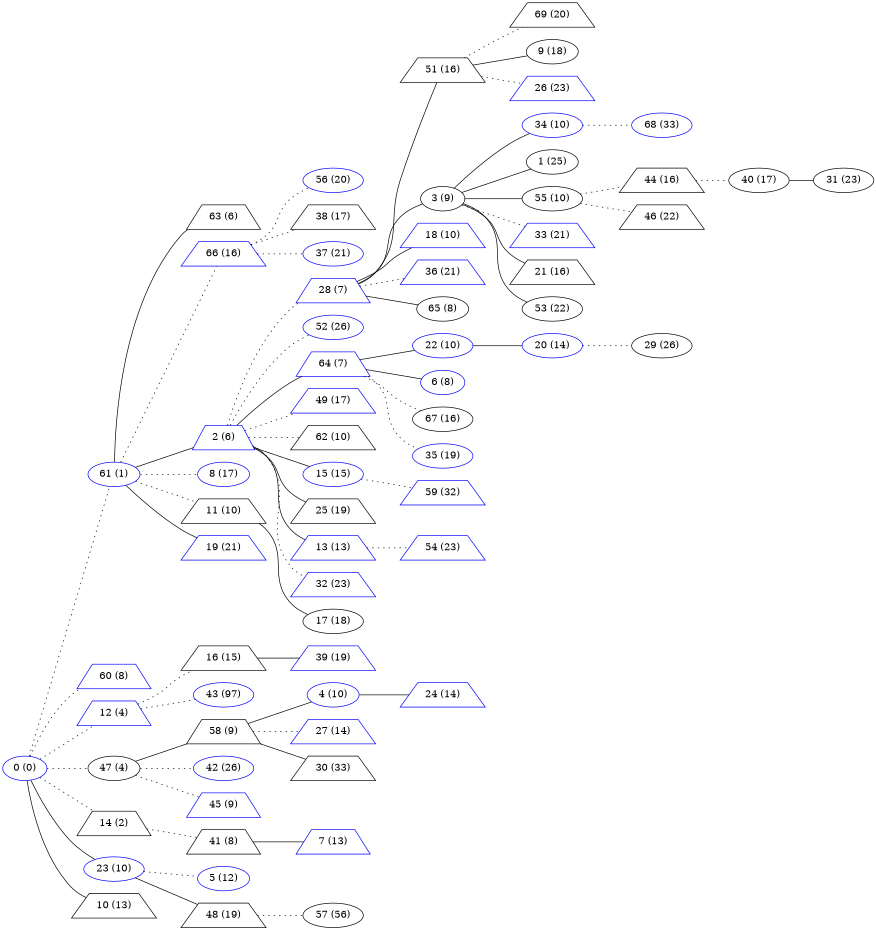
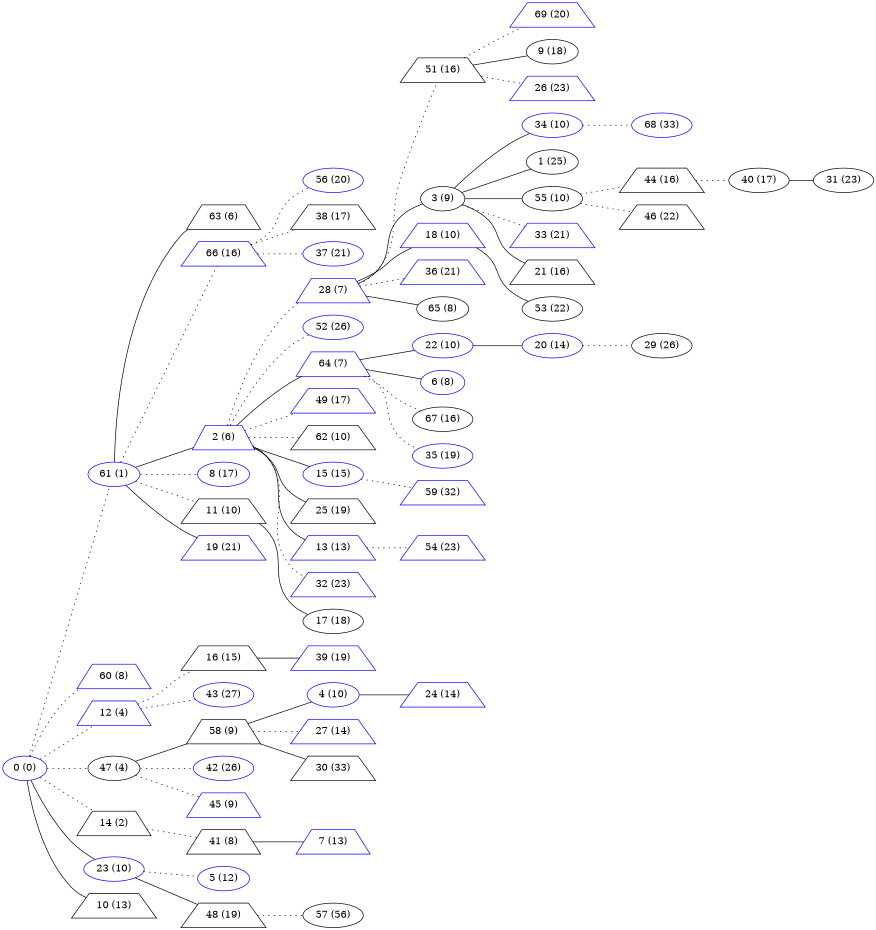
node "69 (20)": color black -> blue
edge "51 (16)" -- "28 (7)": style solid -> dotted
edge "3 (9)" -- "53 (22)": now "18 (10)" -- "53 (22)"
node "43 (97)": label "43 (97)" -> "43 (27)"
